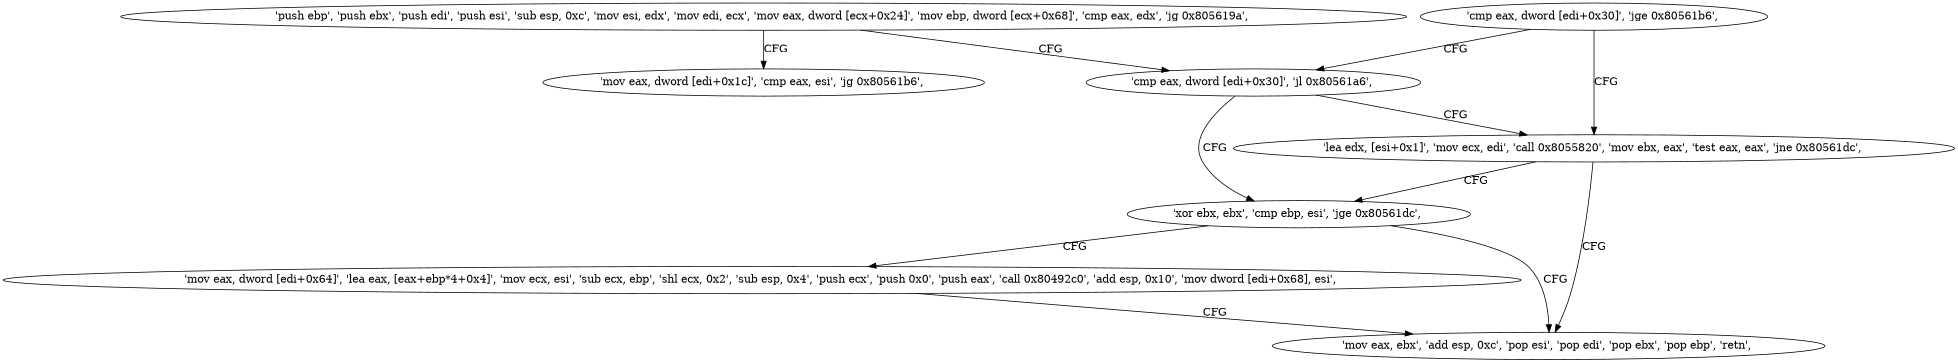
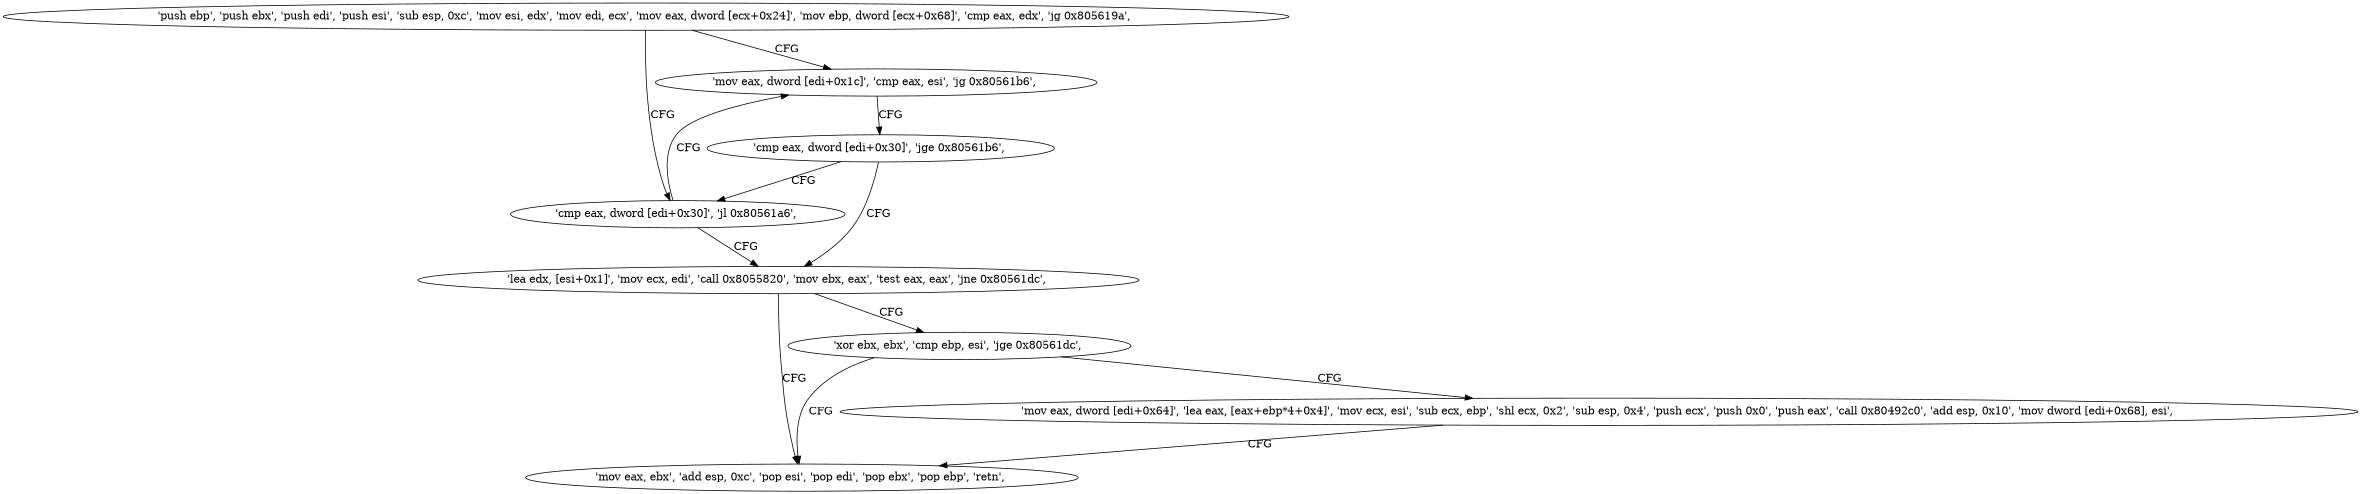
edge "'mov eax, dword [edi+0x1c]', 'cmp eax, esi', 'jg 0x80561b6'," -> "'cmp eax, dword [edi+0x30]', 'jge 0x80561b6',": added, label "CFG"
edge "'cmp eax, dword [edi+0x30]', 'jl 0x80561a6'," -> "'xor ebx, ebx', 'cmp ebp, esi', 'jge 0x80561dc',": now "'cmp eax, dword [edi+0x30]', 'jl 0x80561a6'," -> "'mov eax, dword [edi+0x1c]', 'cmp eax, esi', 'jg 0x80561b6',"
